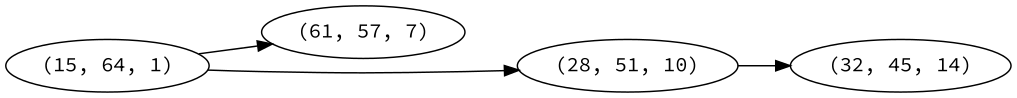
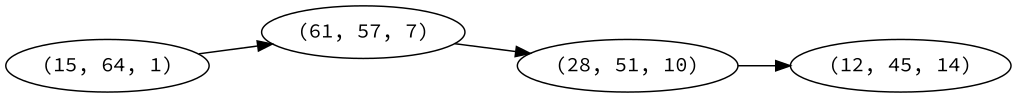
node "(32, 45, 14)": label "(32, 45, 14)" -> "(12, 45, 14)"
edge "(15, 64, 1)" -> "(28, 51, 10)": now "(61, 57, 7)" -> "(28, 51, 10)"
